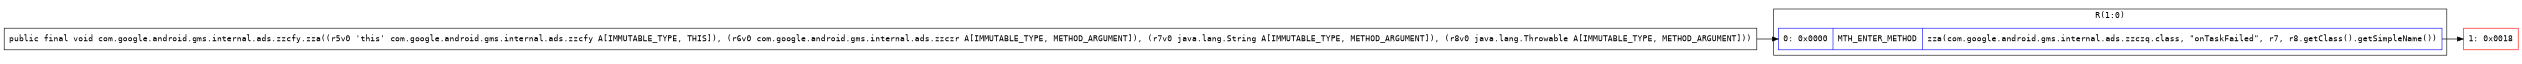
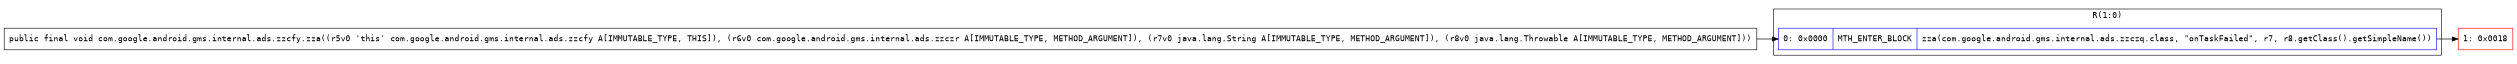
node "0: 0x0000": text "MTH_ENTER_METHOD" -> "MTH_ENTER_BLOCK"
